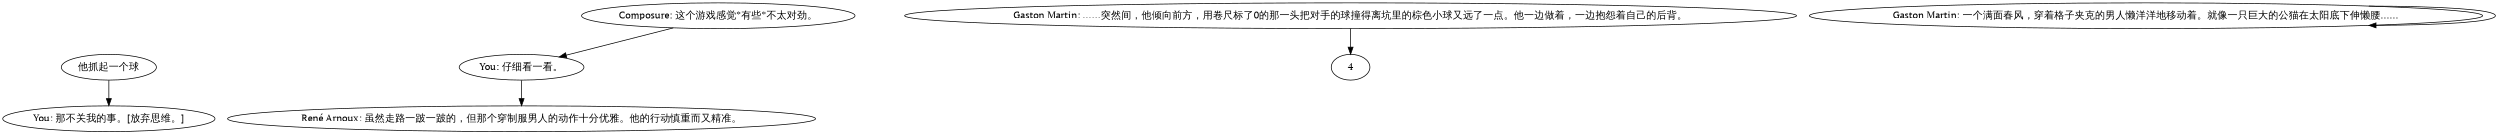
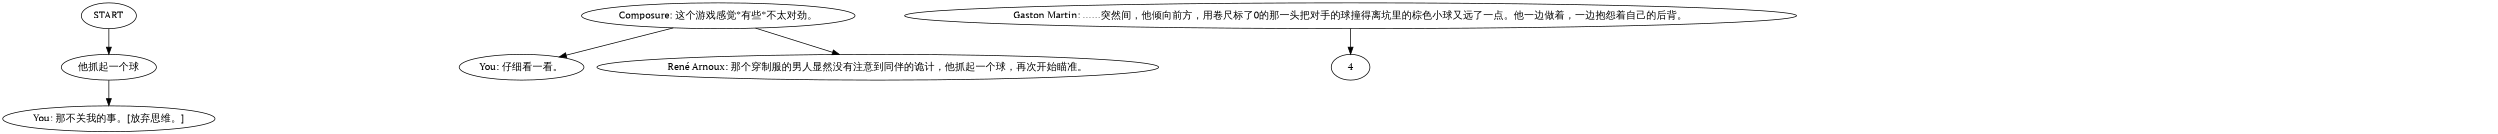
node "START": added
node "Gaston Martin: 一个满面春风，穿着格子夹克的男人懒洋洋地移动着。就像一只巨大的公猫在太阳底下伸懒腰……": removed
node "René Arnoux: 那个穿制服的男人显然没有注意到同伴的诡计，他抓起一个球，再次开始瞄准。": added
node "René Arnoux: 虽然走路一跛一跛的，但那个穿制服男人的动作十分优雅。他的行动慎重而又精准。": removed
